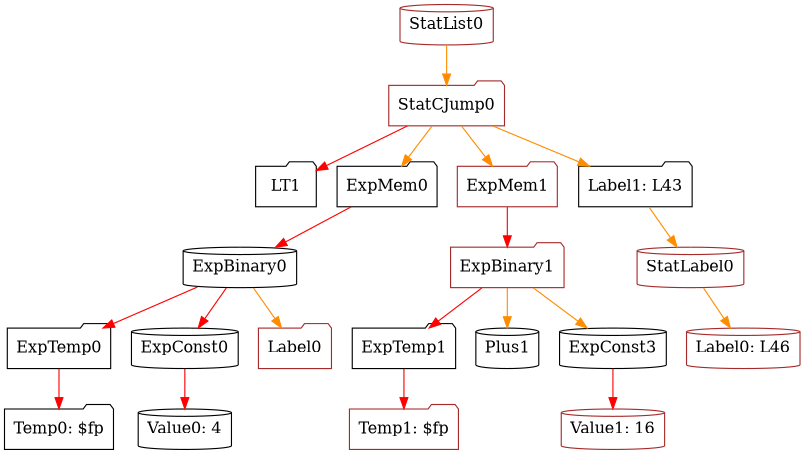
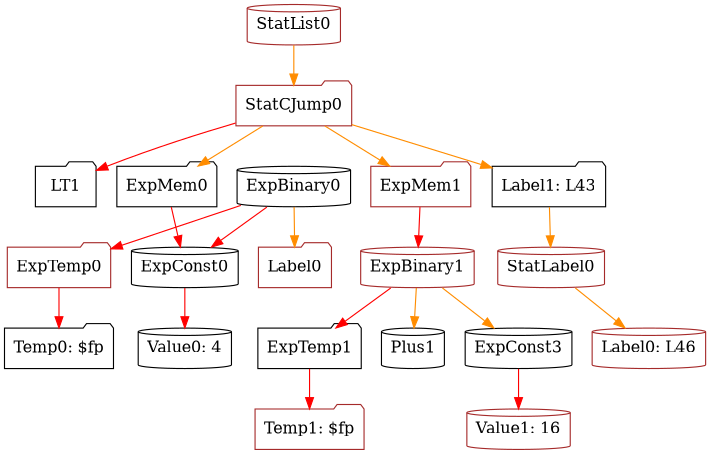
edge "ExpMem0" -> "ExpBinary0": now "ExpMem0" -> "ExpConst0"
node "ExpBinary1": shape folder -> cylinder
node "ExpTemp0": color black -> brown
